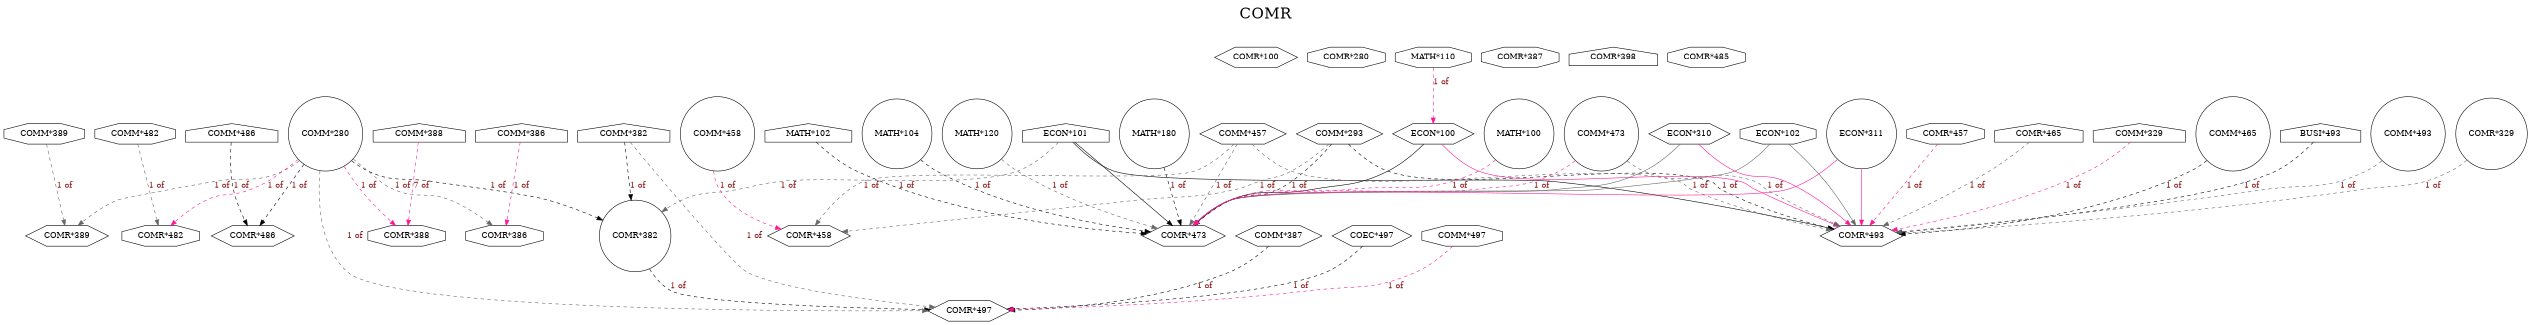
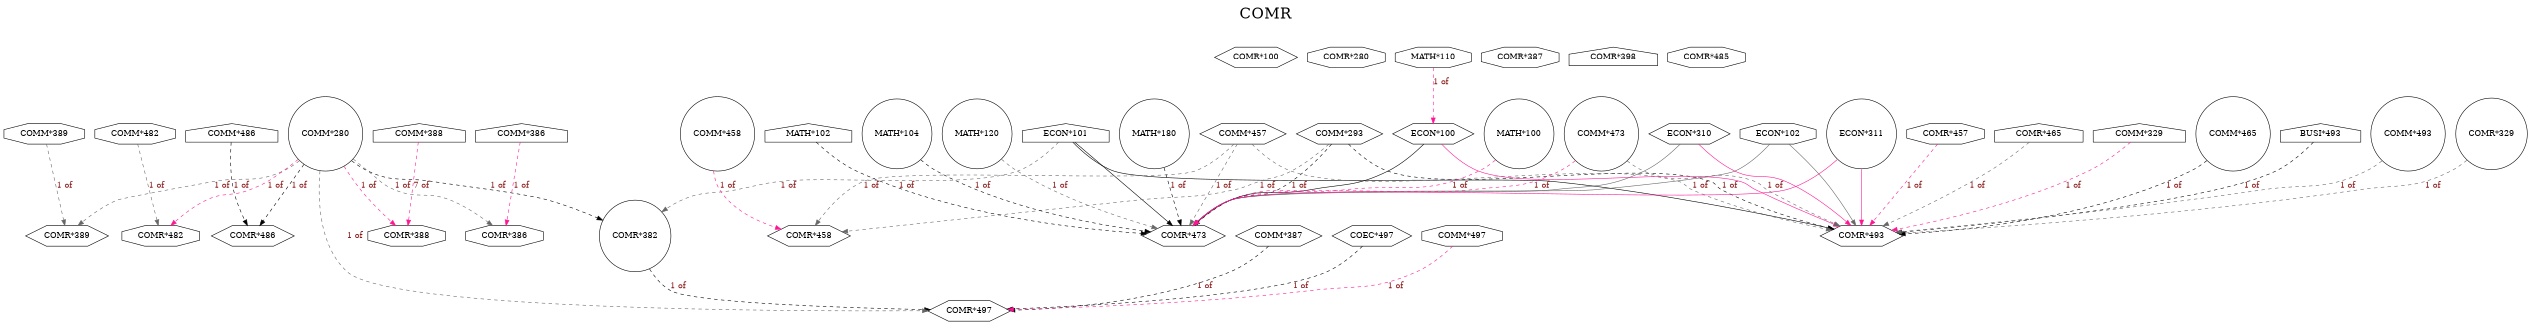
node "COMM*382": removed
